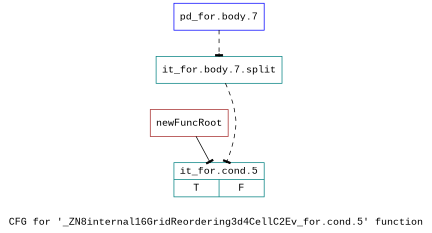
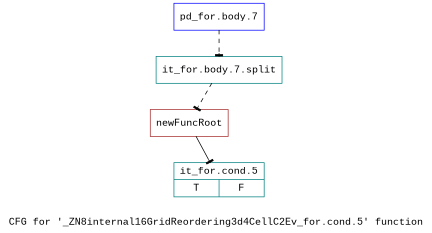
edge "it_for.body.7.split" -> "it_for.cond.5": now "it_for.body.7.split" -> "newFuncRoot"
